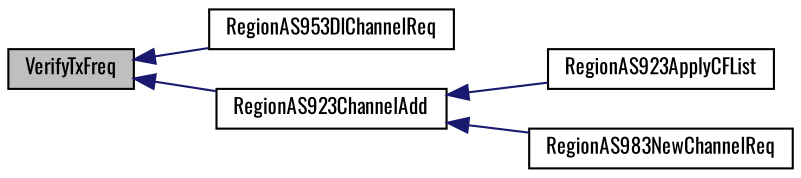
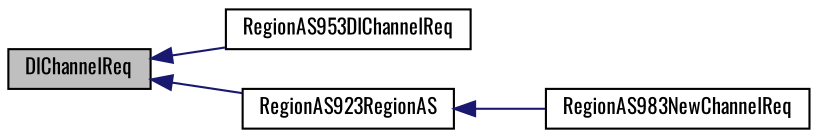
node "VerifyTxFreq": label "VerifyTxFreq" -> "DlChannelReq"
node "RegionAS923ApplyCFList": removed
node "RegionAS923ChannelAdd": label "RegionAS923ChannelAdd" -> "RegionAS923RegionAS"
